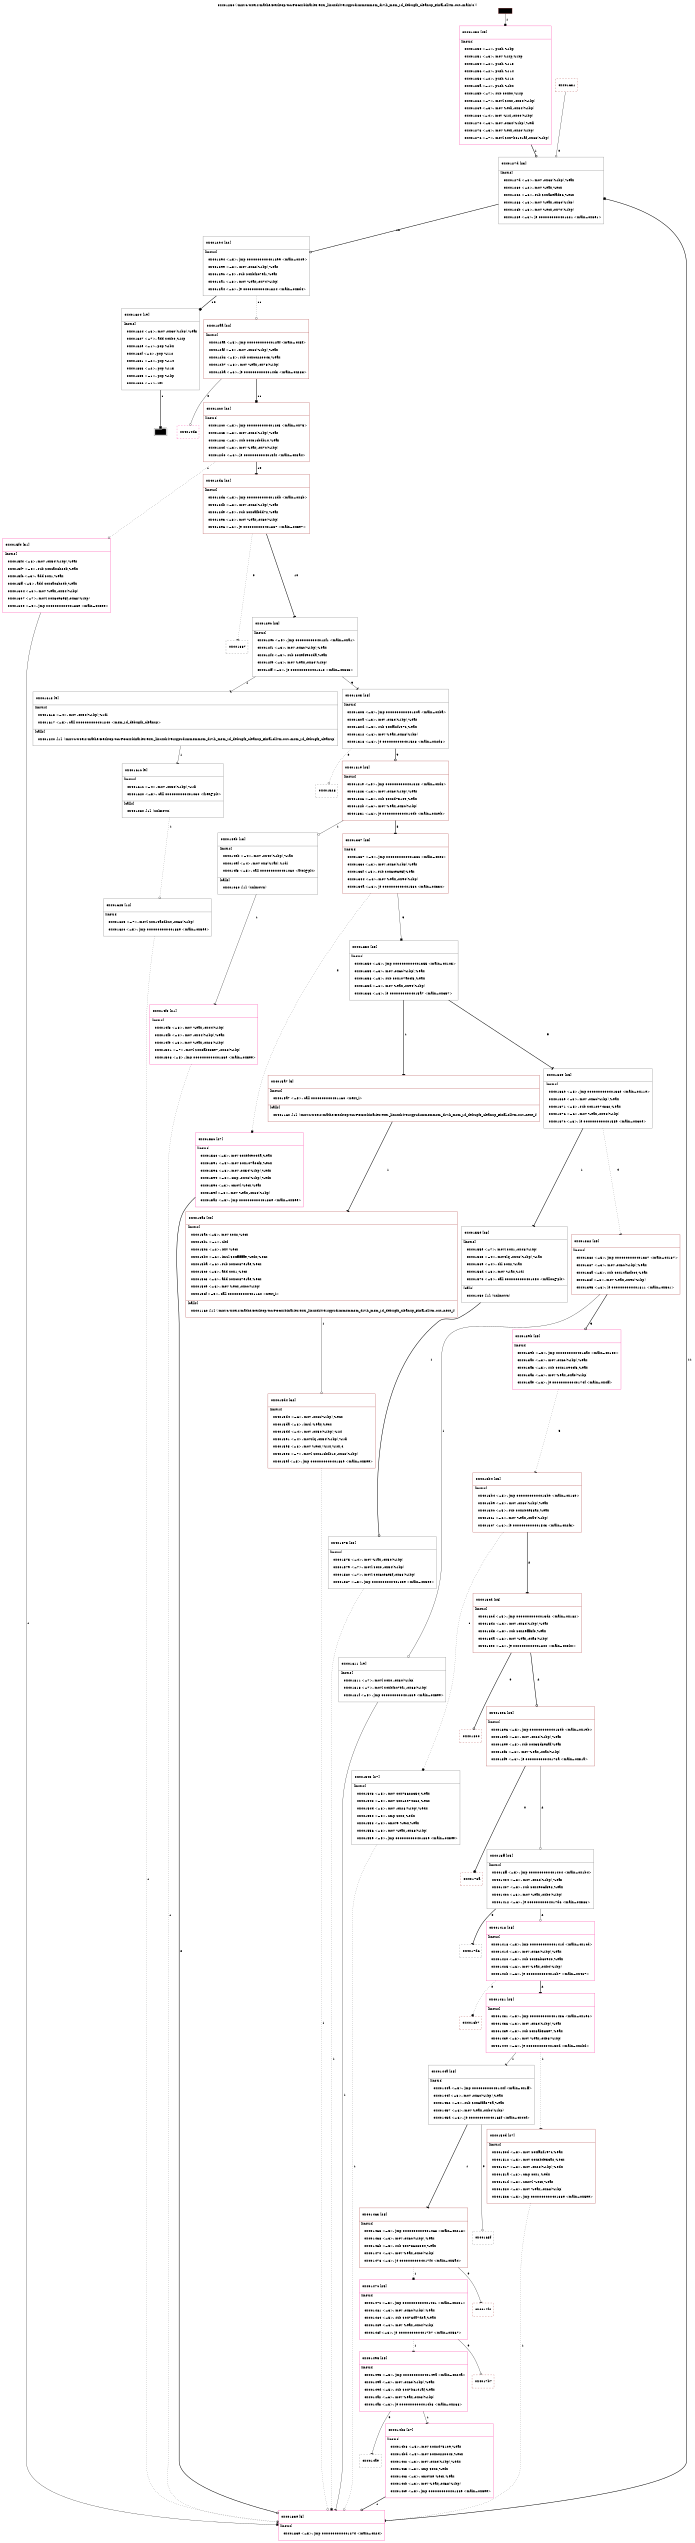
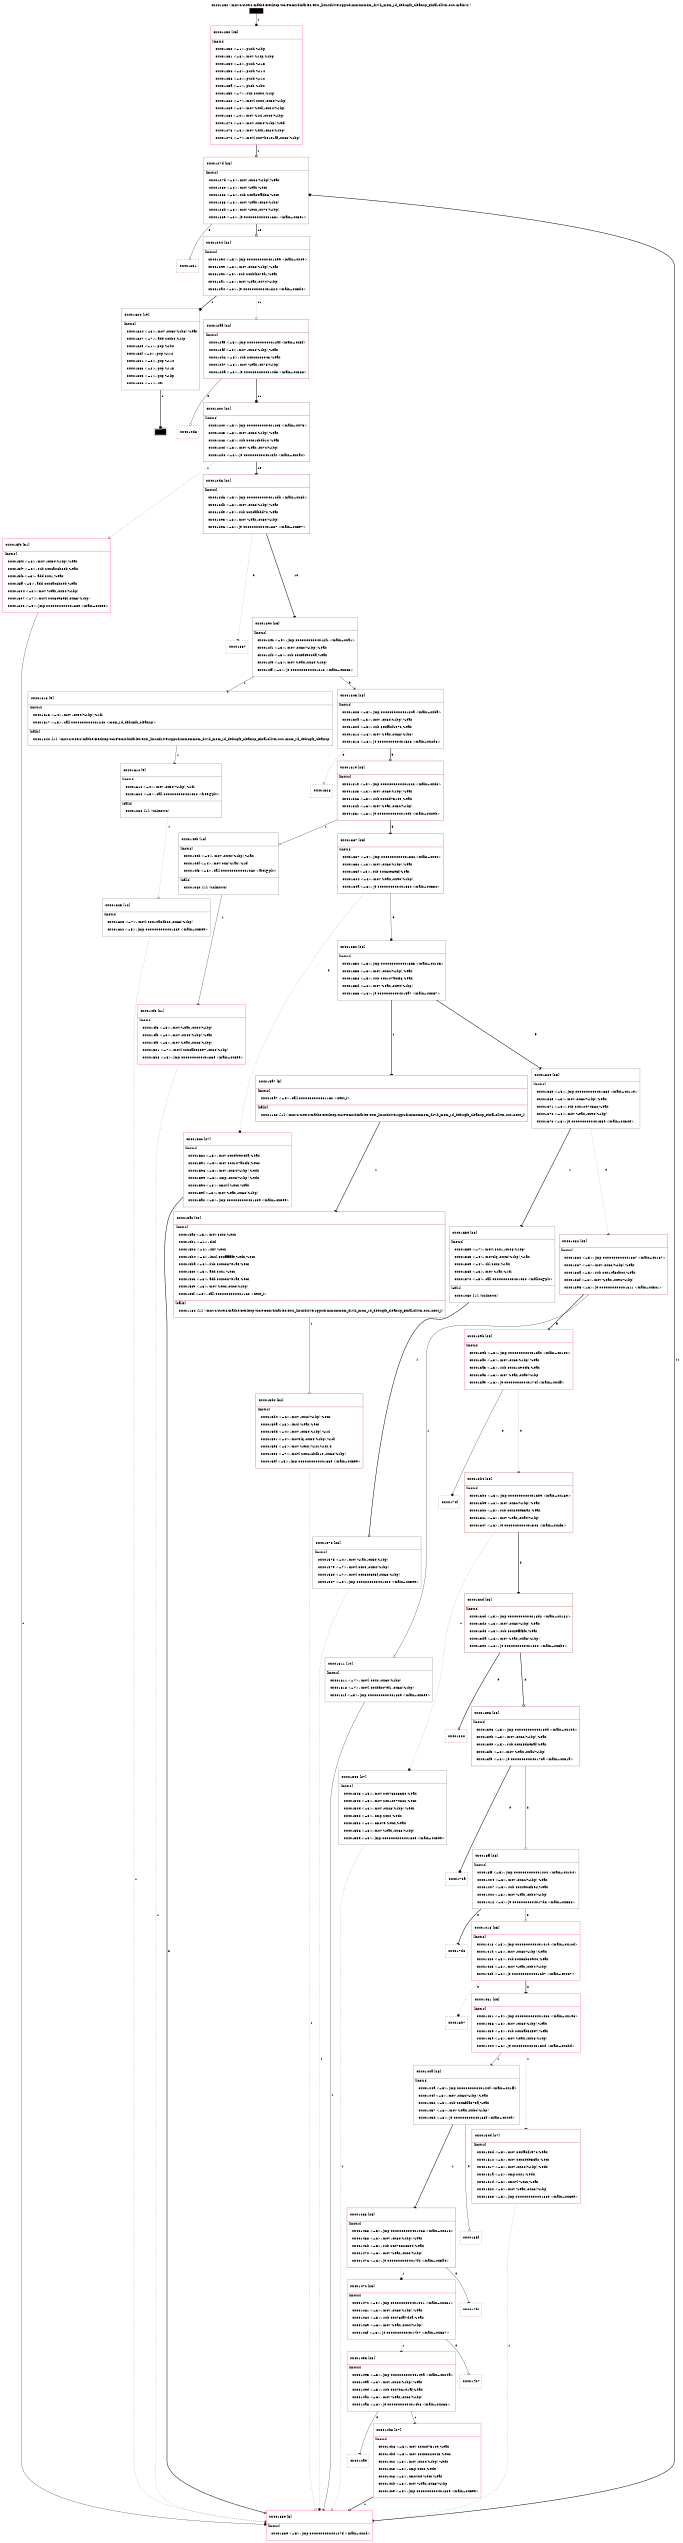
edge "0x401631" -> "0x40127d [23]": reversed
edge "0x401294 [22]" -> "0x401824 [19]": label " 12" -> " 1"
edge "0x40139b [25]" -> "0x4013b4 [25]": label " 3" -> " 4"
node "0x40174f": added
